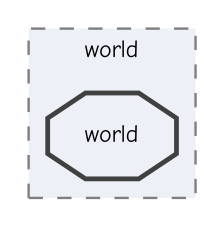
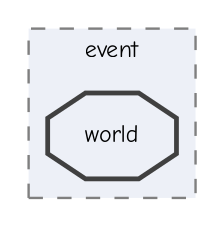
cluster "world": label "world" -> "event"
